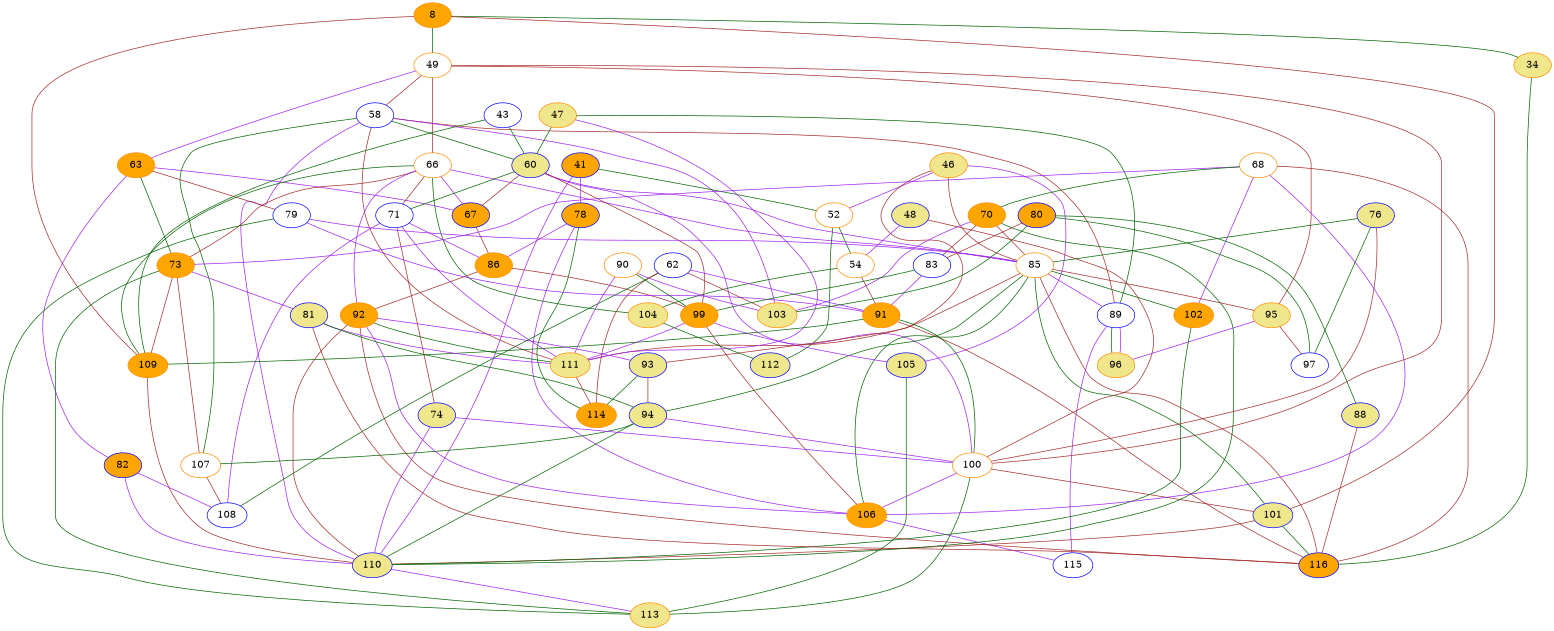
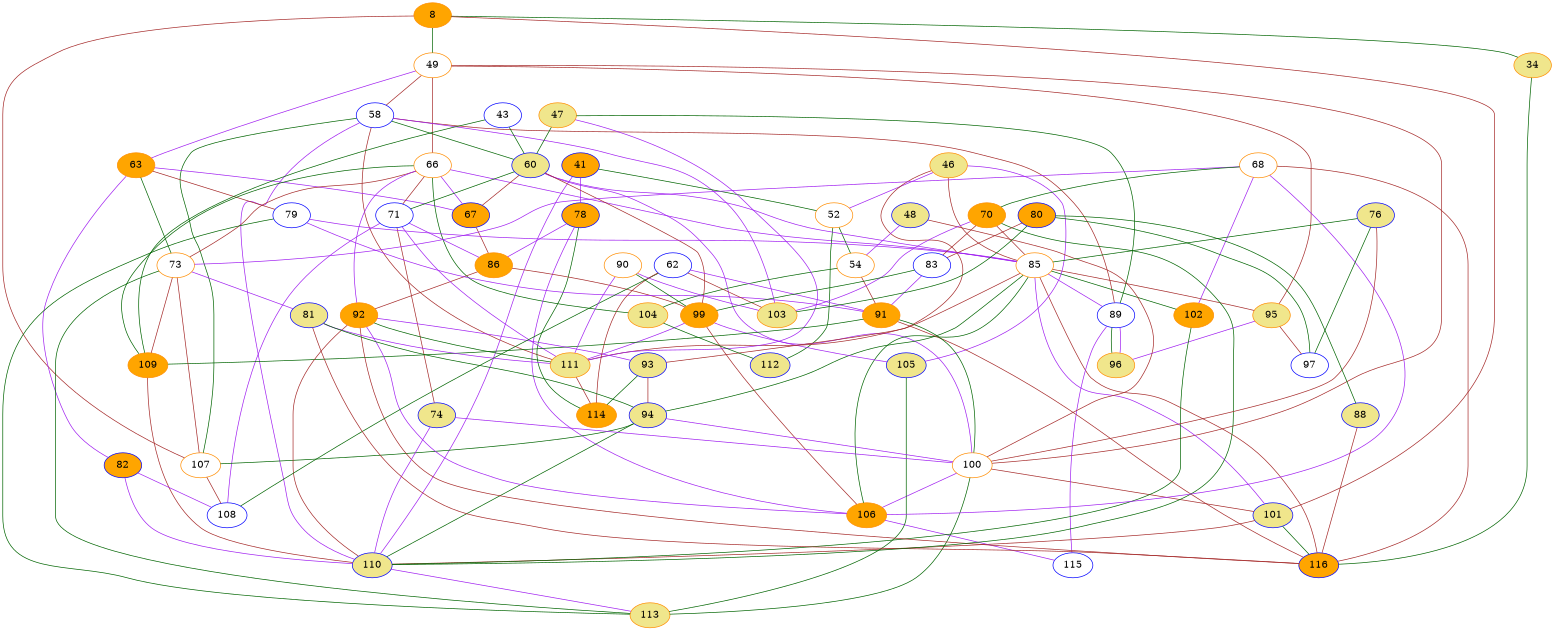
edge "8" -- "109": now "8" -- "107"
node "73": fillcolor orange -> white
edge "85" -- "101": color darkgreen -> purple
